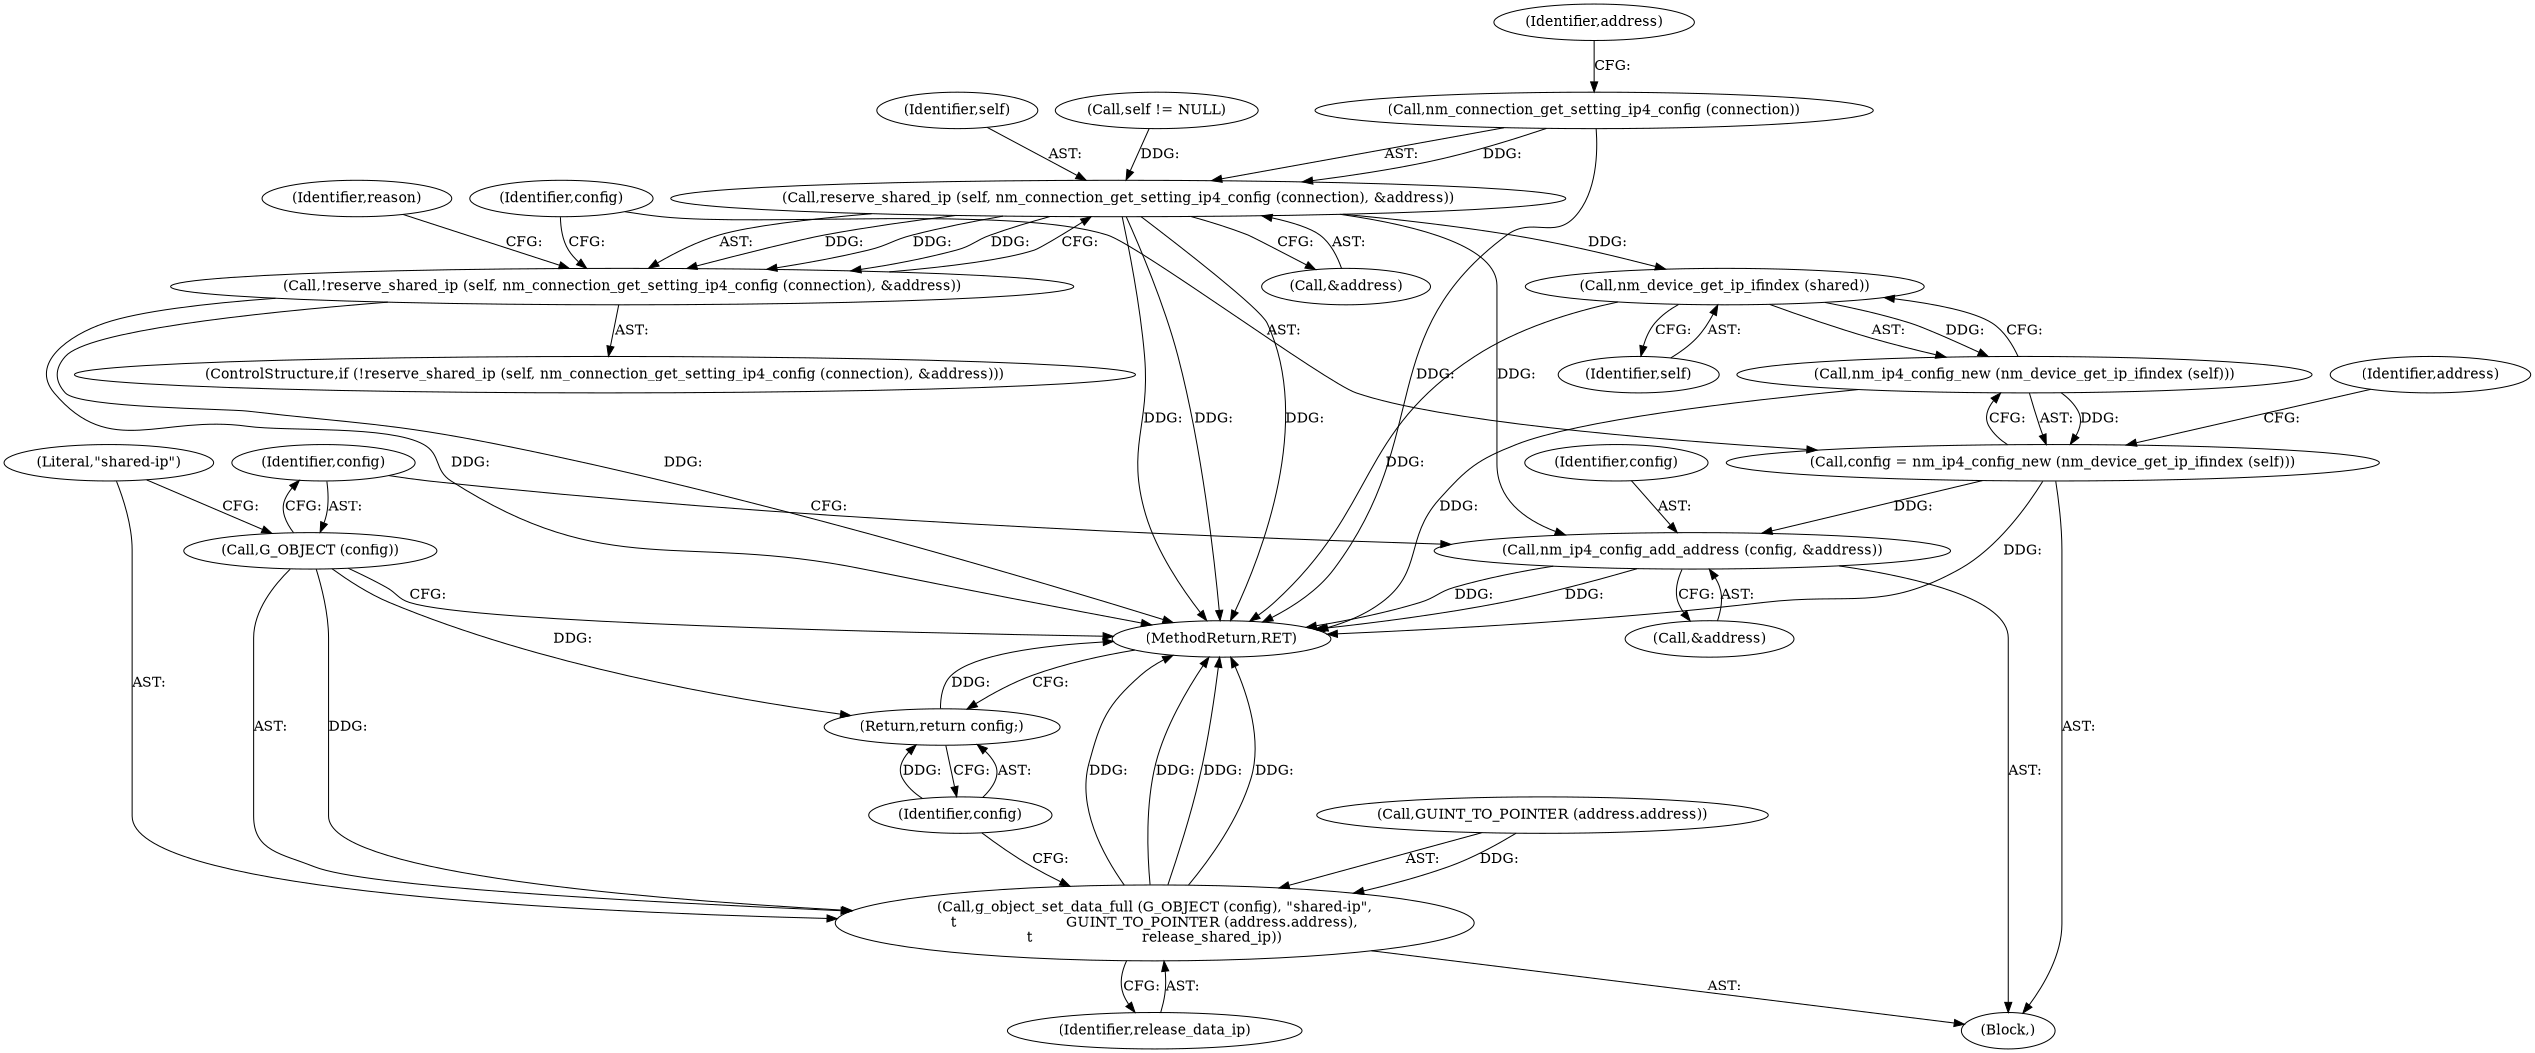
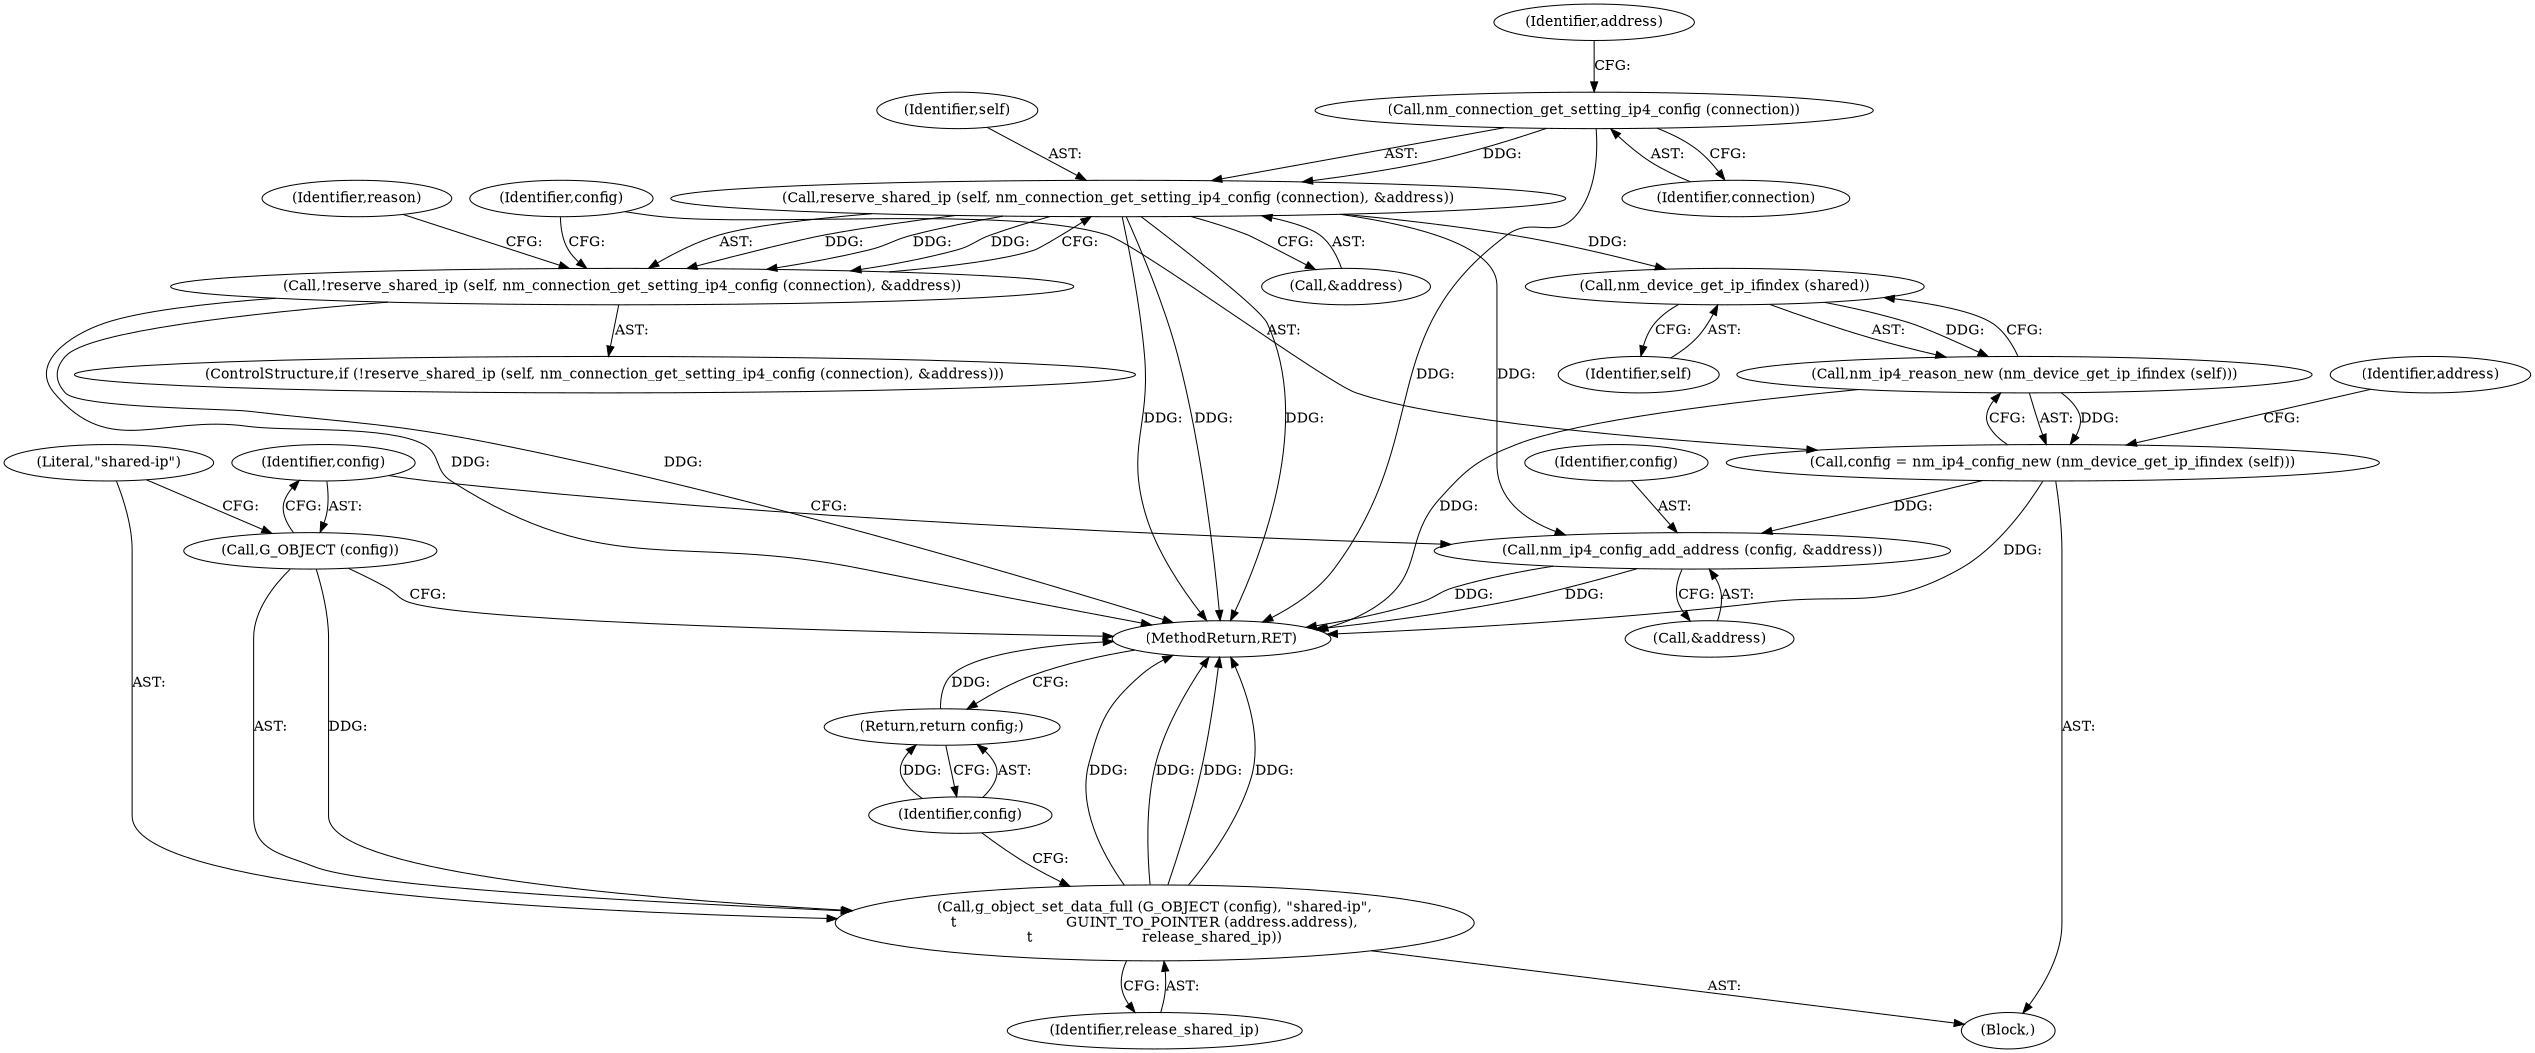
node "(Call,self != NULL)": removed
node "(Identifier,connection)": added
node "(Call,nm_ip4_config_new (nm_device_get_ip_ifindex (self)))": label "(Call,nm_ip4_config_new (nm_device_get_ip_ifindex (self)))" -> "(Call,nm_ip4_reason_new (nm_device_get_ip_ifindex (self)))"
edge "(Call,nm_device_get_ip_ifindex (shared))" -> "(MethodReturn,RET)": removed, label "DDG:"
edge "(Call,G_OBJECT (config))" -> "(Return,return config;)": removed, label "DDG:"
edge "(Call,nm_ip4_config_add_address (config, &address))" -> "(Block,)": removed, label "AST:"
node "(Call,GUINT_TO_POINTER (address.address))": removed
node "(Identifier,release_data_ip)": label "(Identifier,release_data_ip)" -> "(Identifier,release_shared_ip)"
